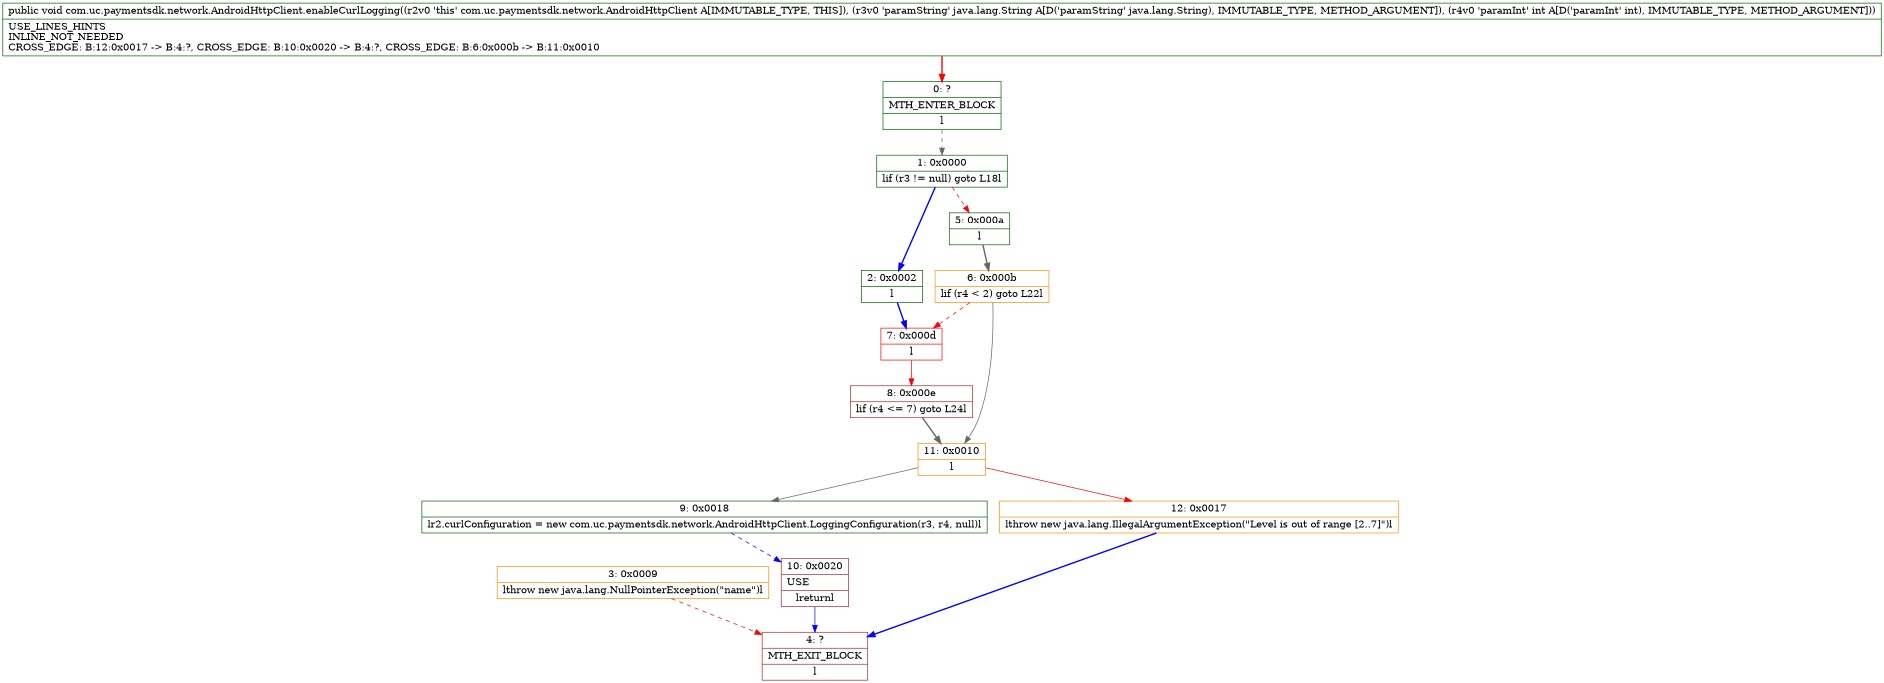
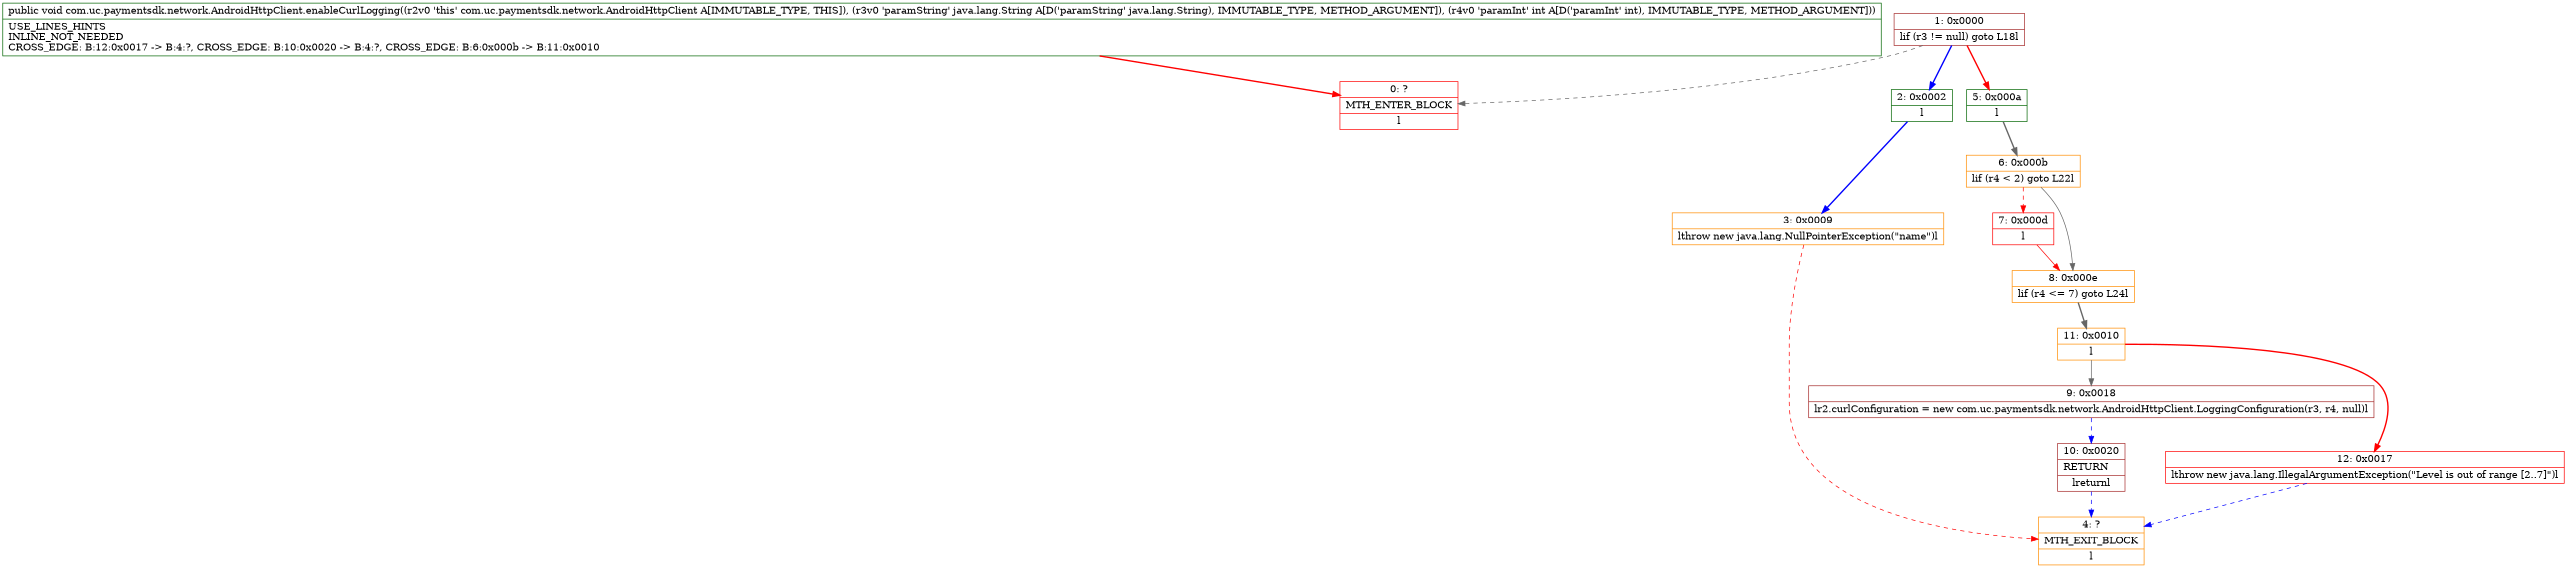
node "0: ?": color darkgreen -> red
edge "0: ?" -> "1: 0x0000": reversed
node "1: 0x0000": color darkgreen -> brown
edge "1: 0x0000" -> "5: 0x000a": style dashed -> bold
edge "2: 0x0002" -> "7: 0x000d": now "2: 0x0002" -> "3: 0x0009"
edge "6: 0x000b" -> "11: 0x0010": now "6: 0x000b" -> "8: 0x000e"
node "8: 0x000e": color brown -> darkorange
edge "11: 0x0010" -> "12: 0x0017": style solid -> bold
node "9: 0x0018": color darkgreen -> brown
node "12: 0x0017": color darkorange -> red
node "10: 0x0020": text "USE" -> "RETURN"
edge "12: 0x0017" -> "4: ?": style bold -> dashed
edge "10: 0x0020" -> "4: ?": style solid -> dashed
node "4: ?": color brown -> darkorange
